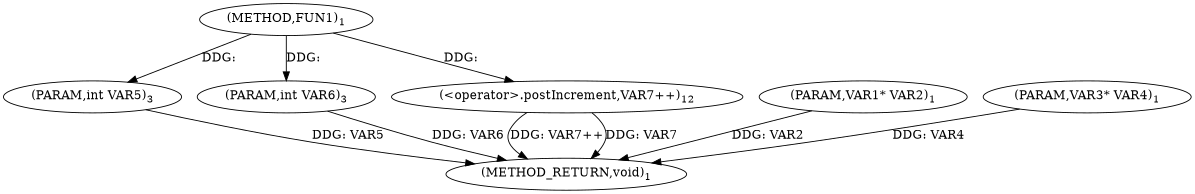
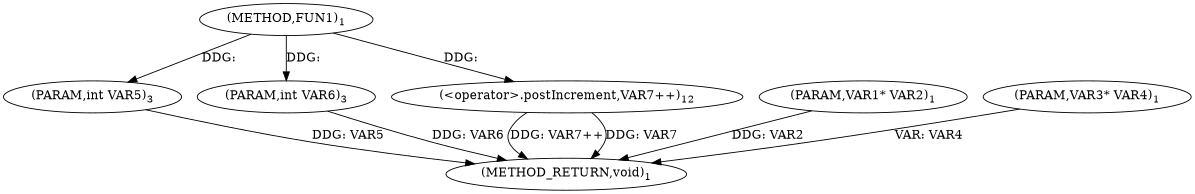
edge "(PARAM,VAR3* VAR4)" -> "(METHOD_RETURN,void)": label "DDG: VAR4" -> "VAR: VAR4"
